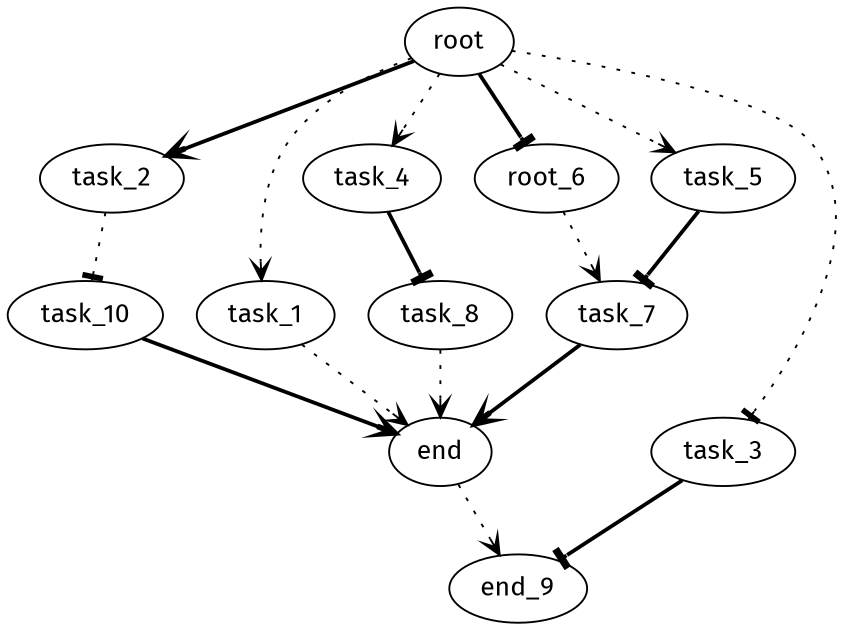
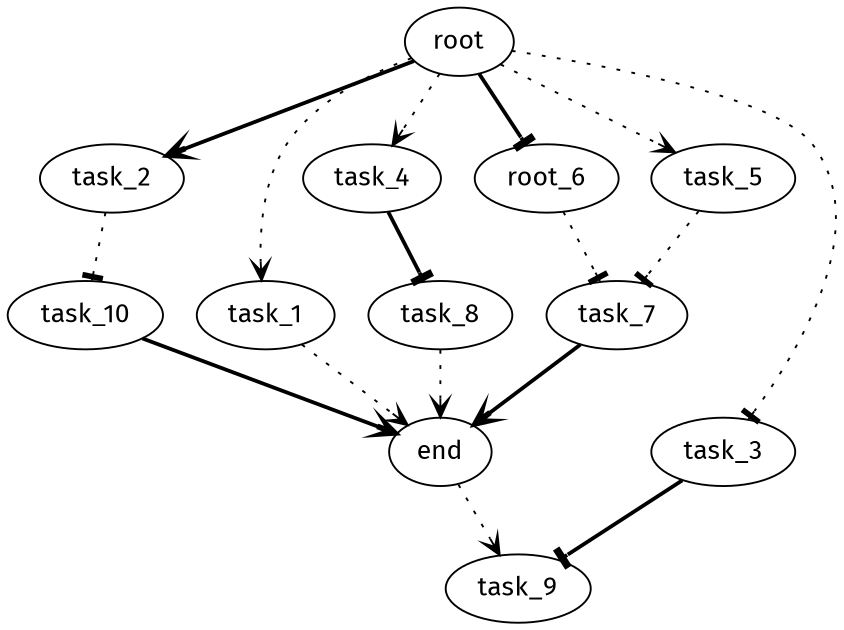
edge "root_6" -> "task_7": arrowhead vee -> tee
edge "task_5" -> "task_7": style bold -> dotted
node "end_9": label "end_9" -> "task_9"
